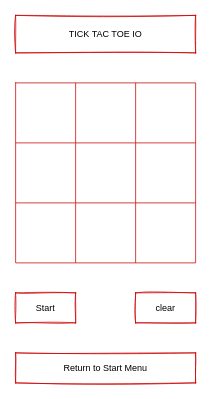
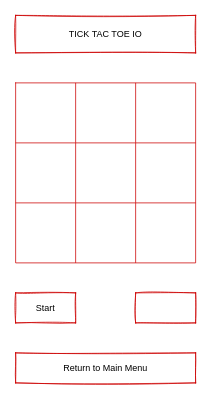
node "clear": removed
node "Return to Start Menu": label "Return to Start Menu" -> "Return to Main Menu"
